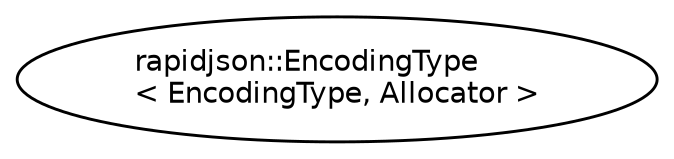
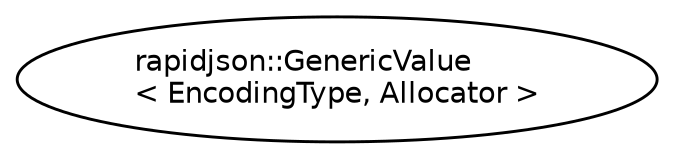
node "rapidjson::EncodingType < EncodingType, Allocator >": label "rapidjson::EncodingType < EncodingType, Allocator >" -> "rapidjson::GenericValue < EncodingType, Allocator >"
